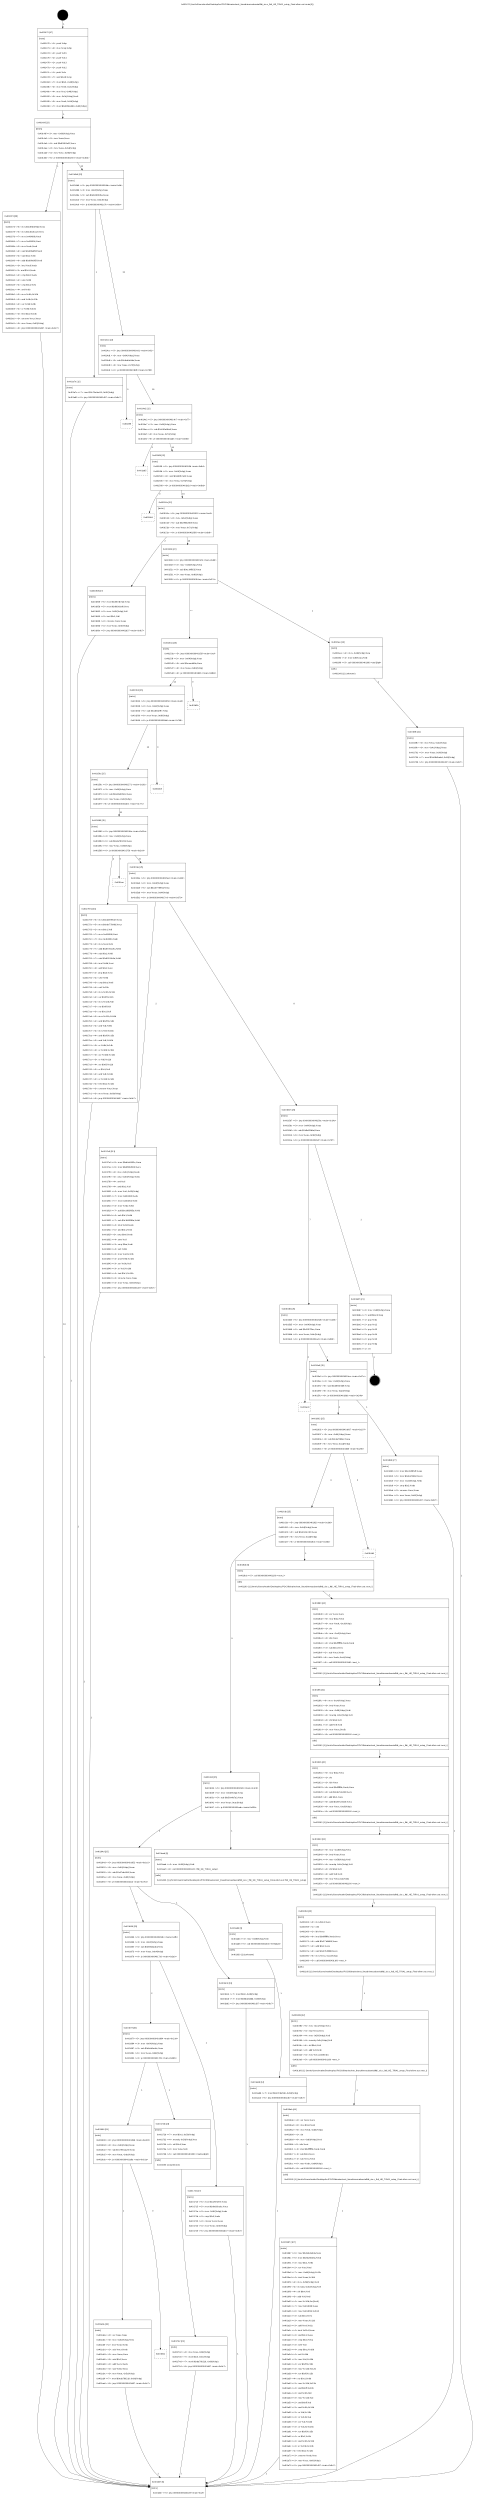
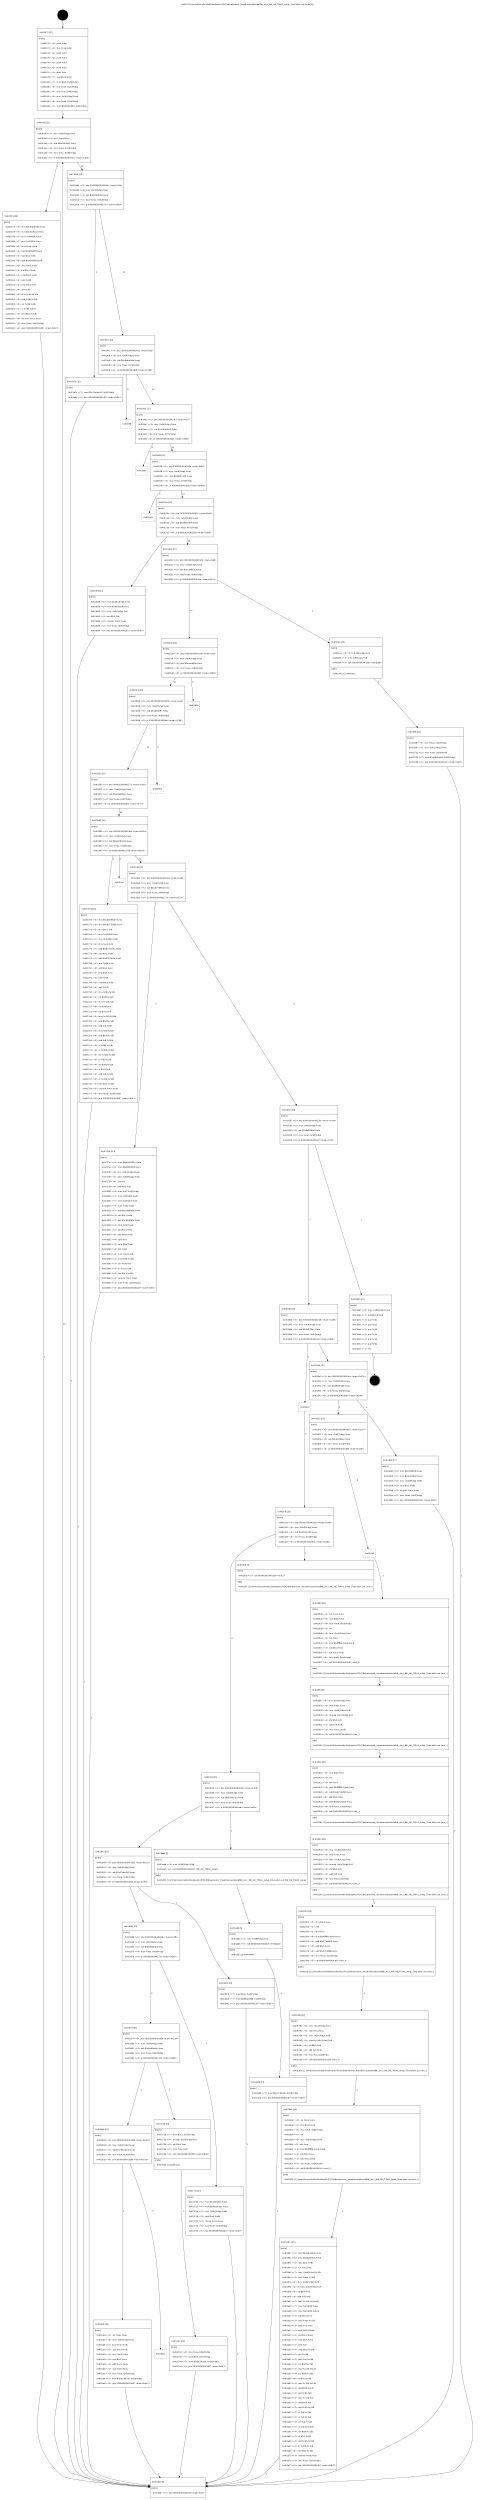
edge "0x401602 [25]" -> "0x40161b [25]": now "0x401ac9" -> "0x40161b [25]"
edge "0x4018cb [5]" -> "0x4018d0 [44]": now "0x4016d6" -> "0x4018d0 [44]"
